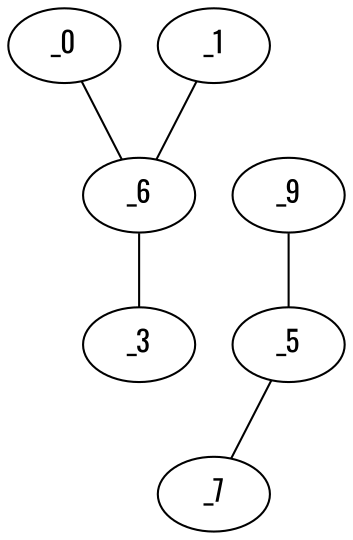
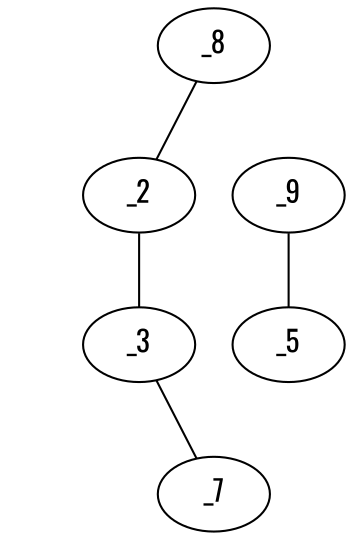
node "_0": removed
node "_1": label "_1" -> "_8"
node "_6": label "_6" -> "_2"
edge "_5" -- "_7": now "_3" -- "_7"
